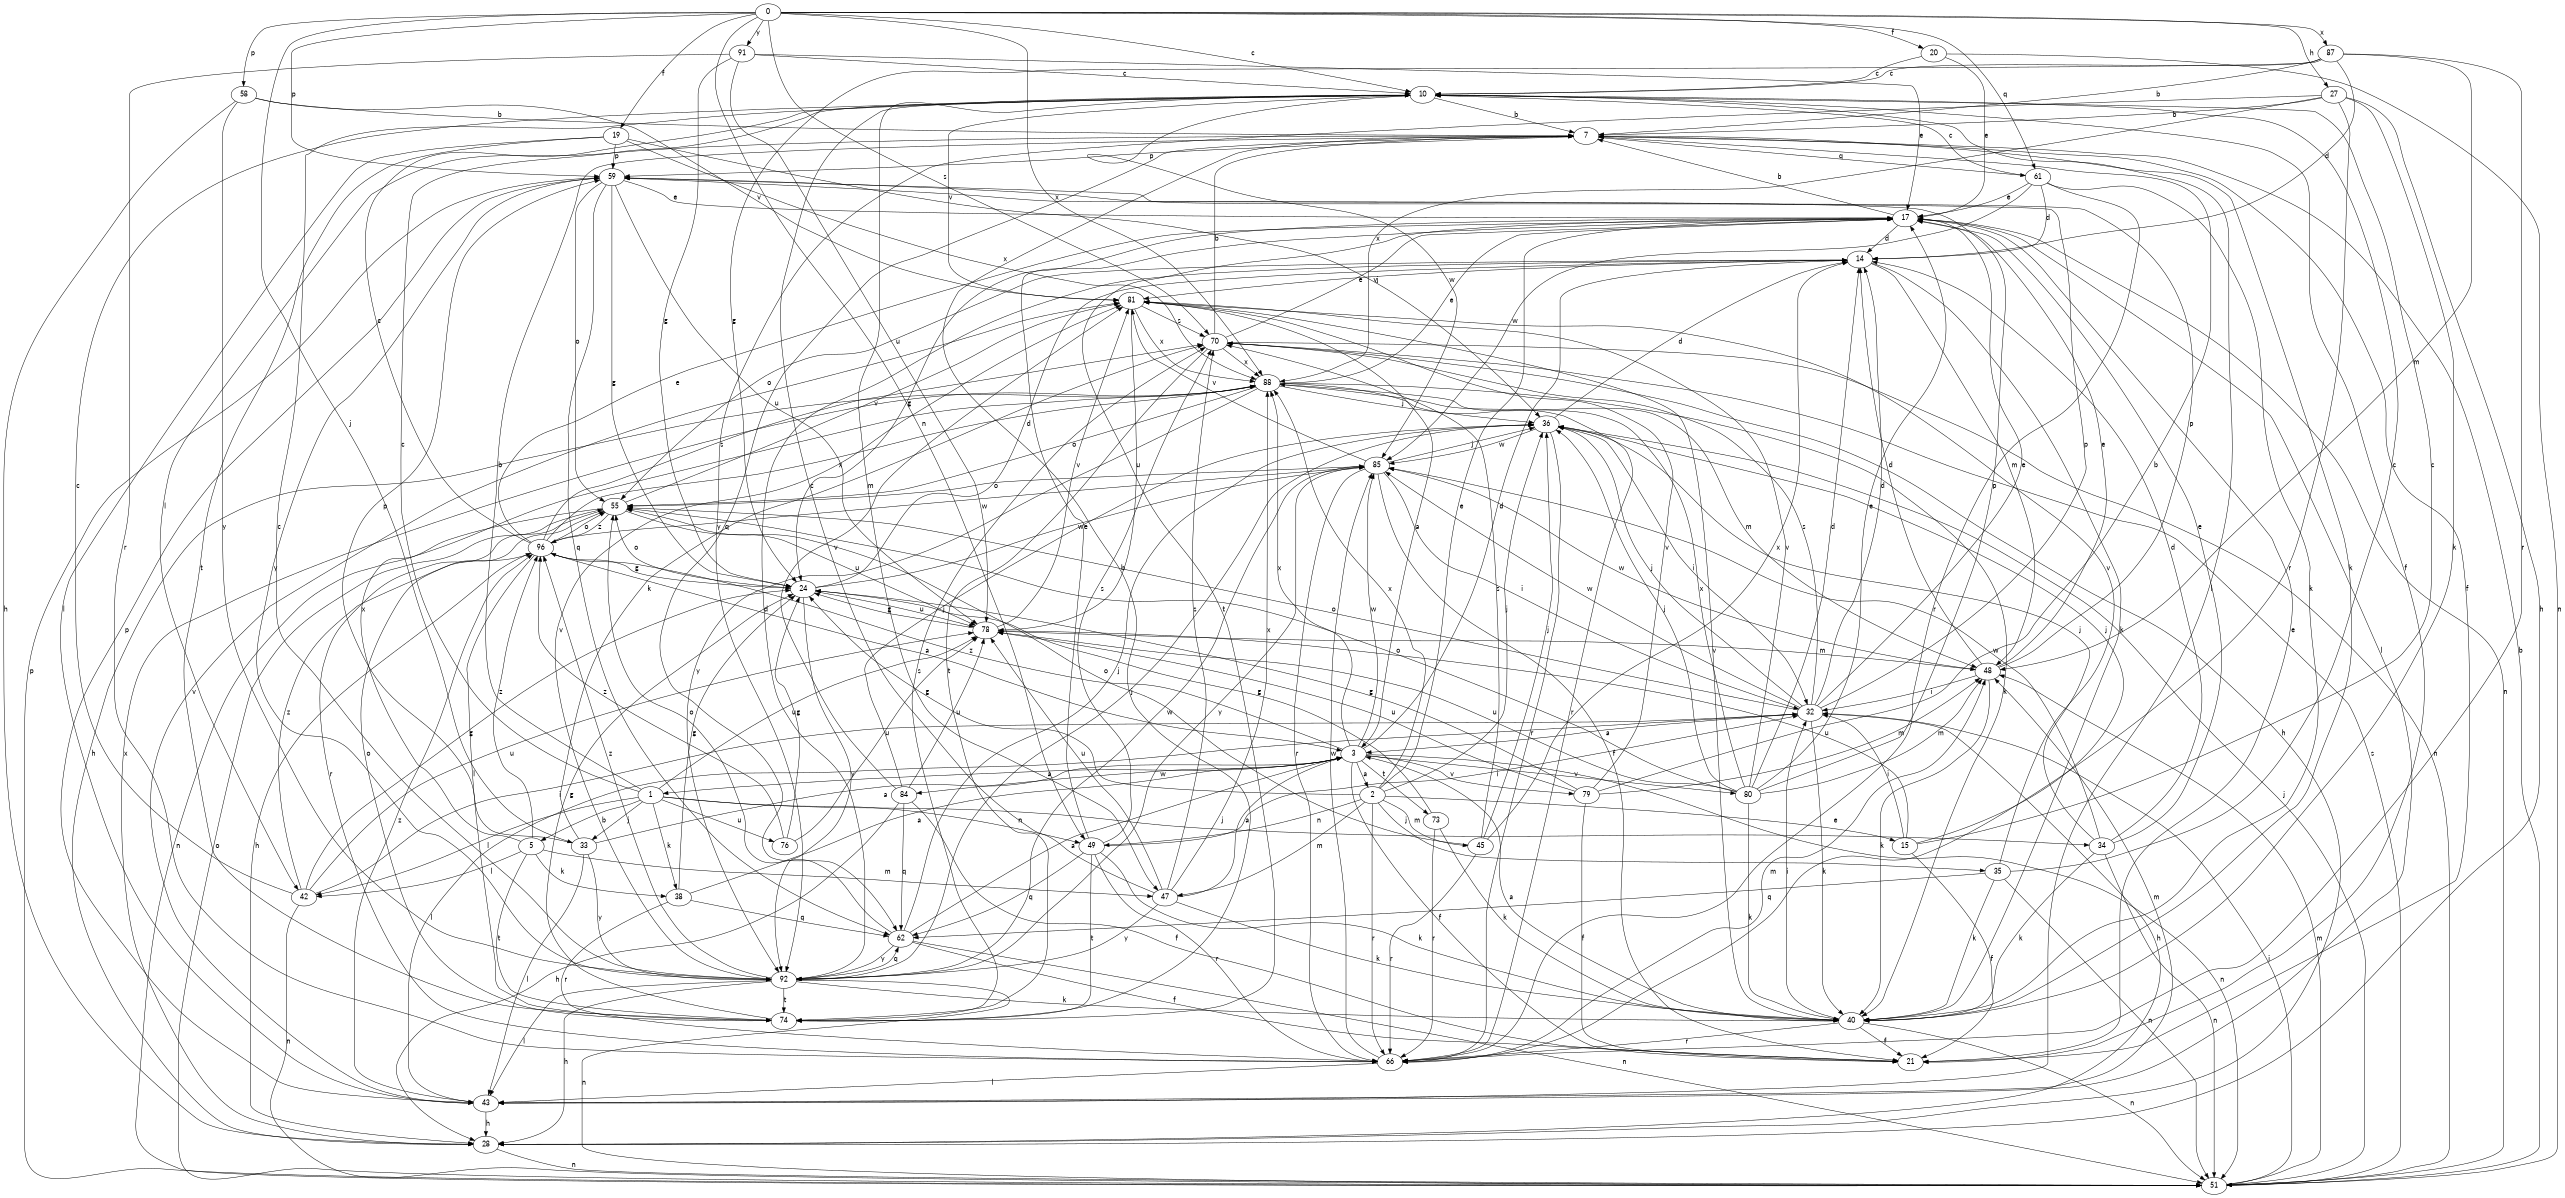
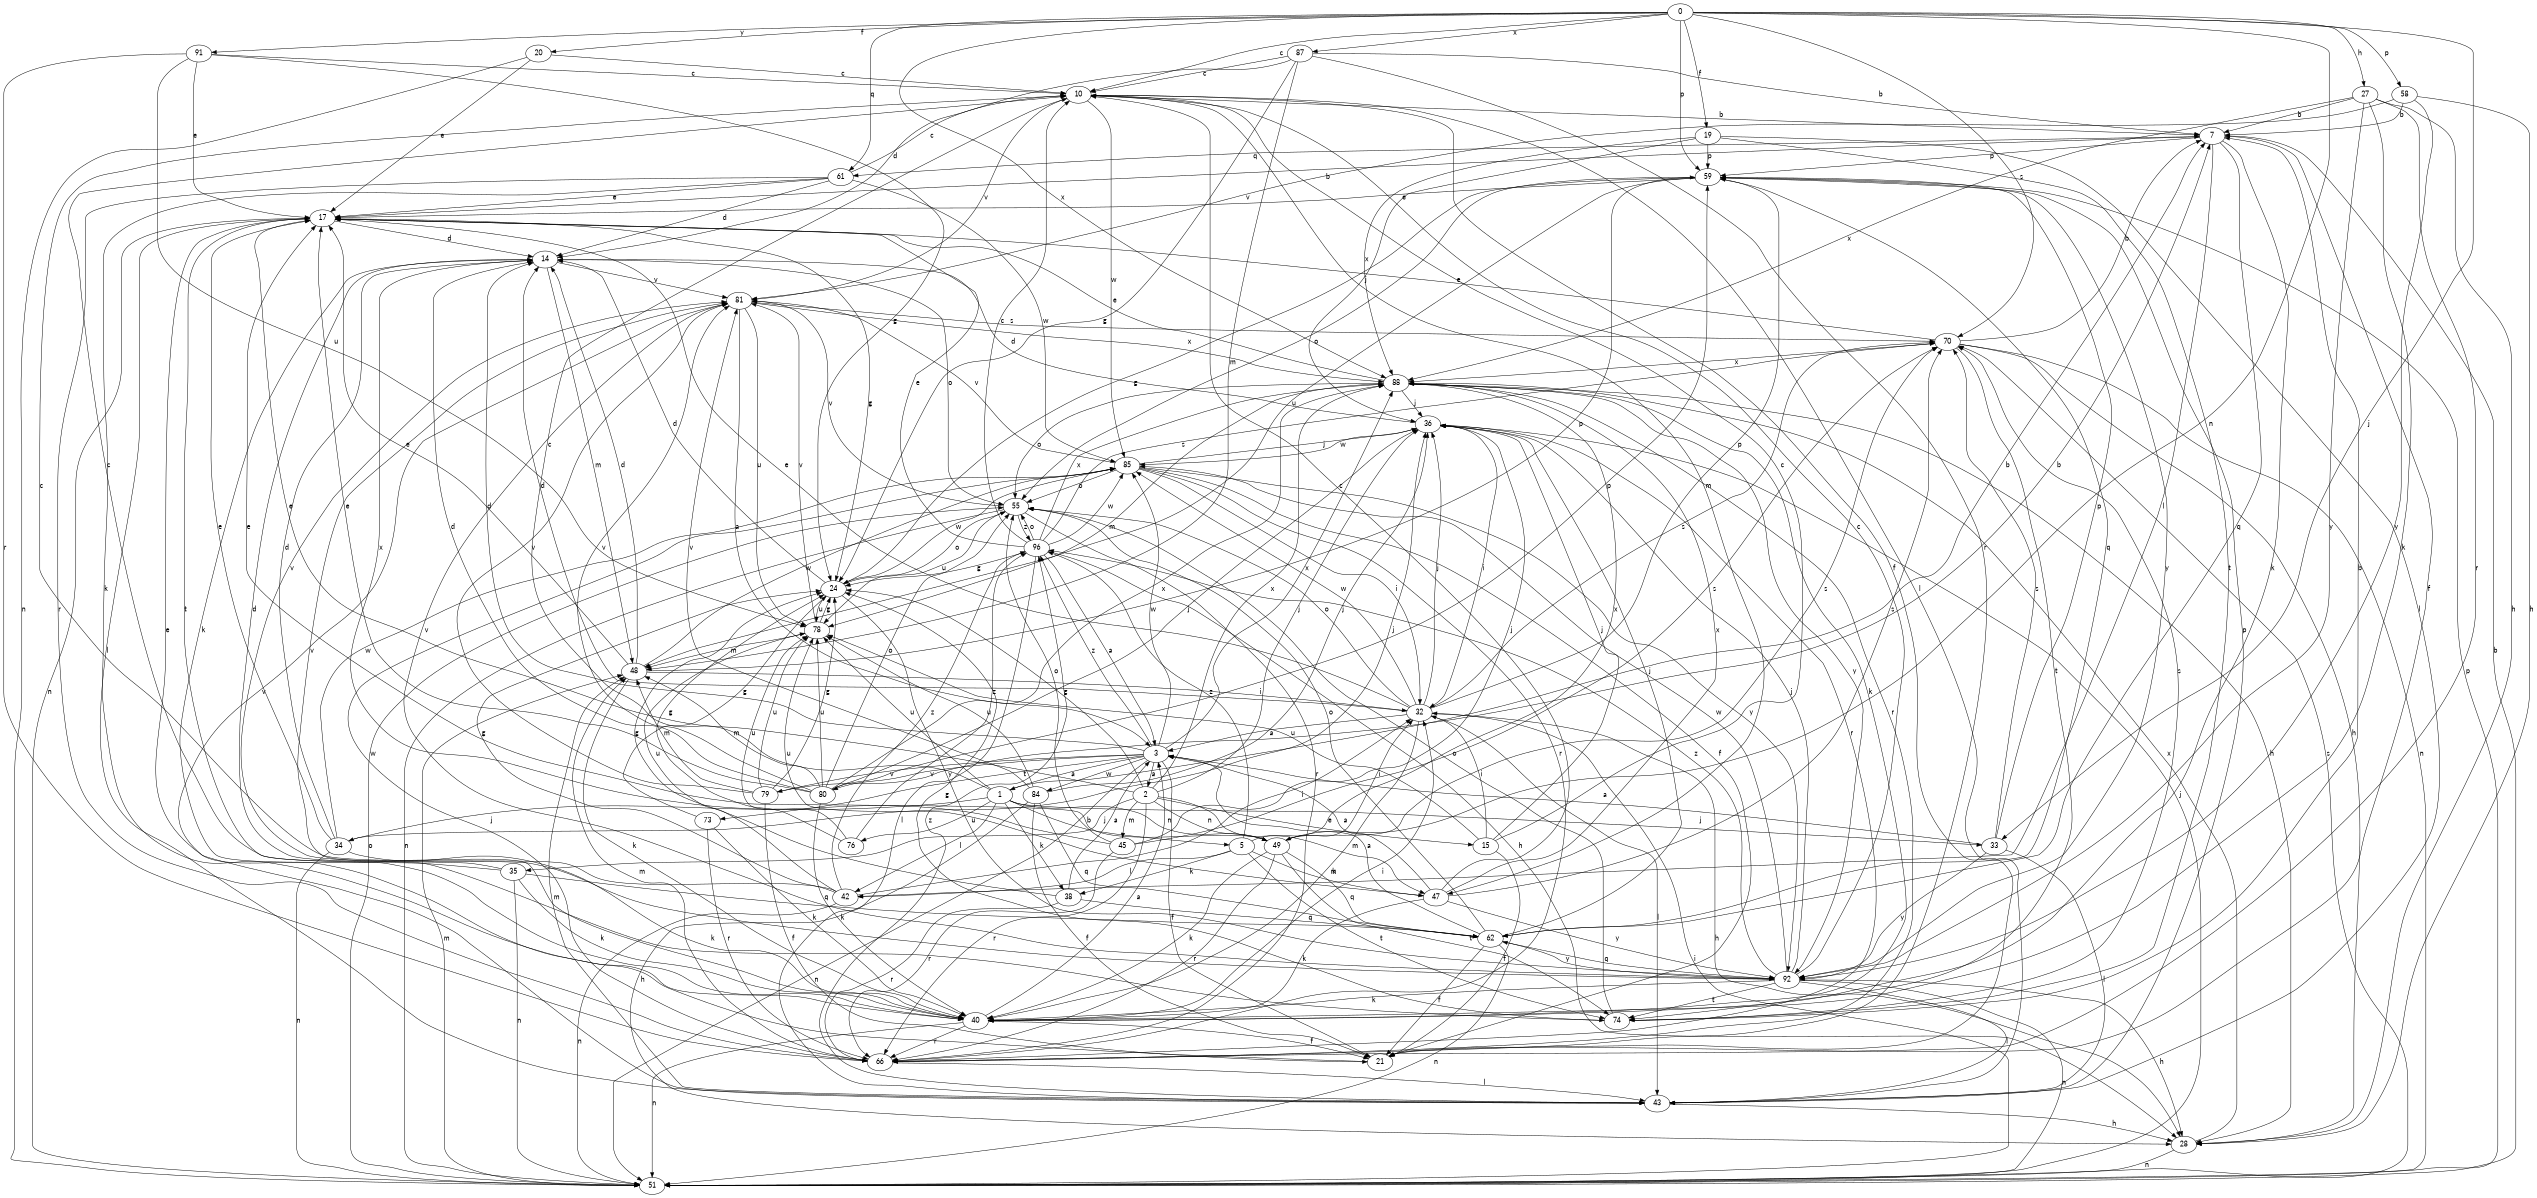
edge "33" -> "70": label "k" -> "s"
edge "96" -> "74": now "96" -> "43"
